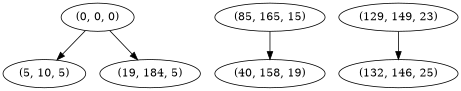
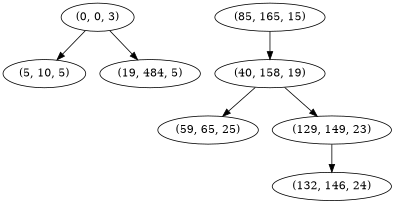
node "(0, 0, 0)": label "(0, 0, 0)" -> "(0, 0, 3)"
node "(19, 184, 5)": label "(19, 184, 5)" -> "(19, 484, 5)"
node "(132, 146, 25)": label "(132, 146, 25)" -> "(132, 146, 24)"
edge "(40, 158, 19)" -> "(129, 149, 23)": added
node "(59, 65, 25)": added
